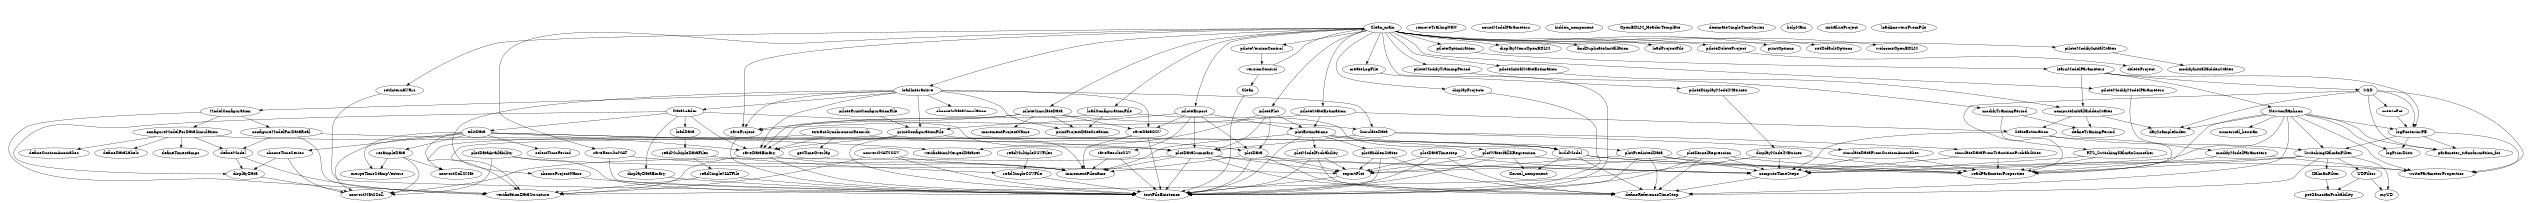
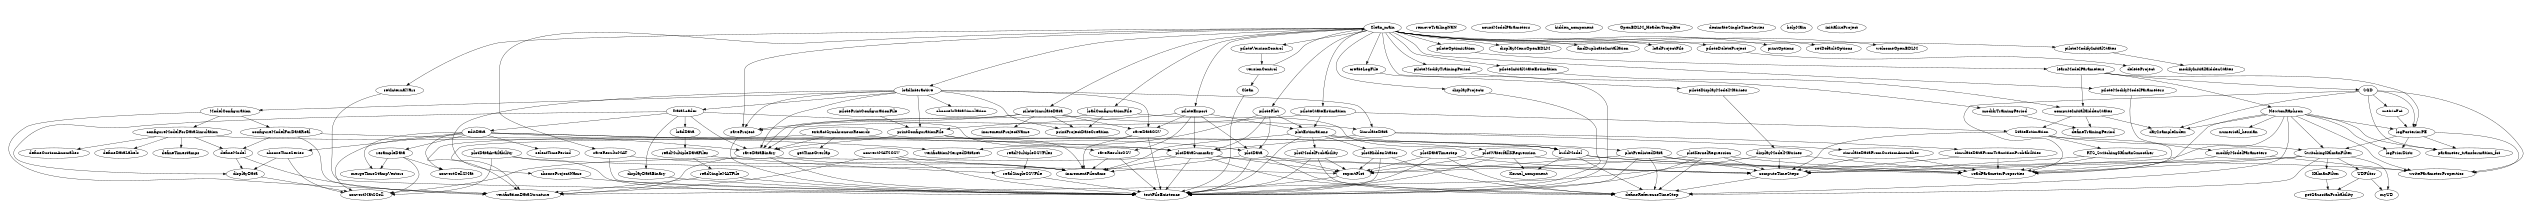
node "loadAnswersFromFile": removed
edge "modifyTrainingPeriod" -> "RTS_SwitchingKalmanSmoother": now "StateEstimation" -> "RTS_SwitchingKalmanSmoother"
edge "printConfigurationFile" -> "testFileExistence": now "printConfigurationFile" -> "saveResultsCSV"
